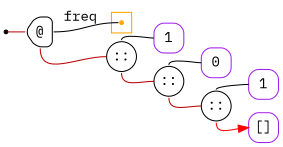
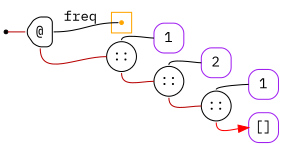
node "0": label "0" -> "2"
